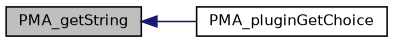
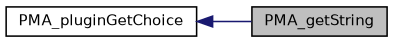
edge "PMA_pluginGetChoice" -> "PMA_getString": reversed
